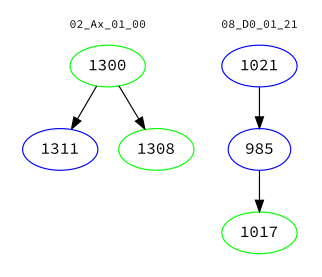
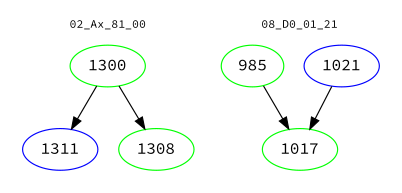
cluster "02_Ax_01_00": label "02_Ax_01_00" -> "02_Ax_81_00"
edge "1021" -> "985": now "1021" -> "1017"
node "985": color blue -> green
